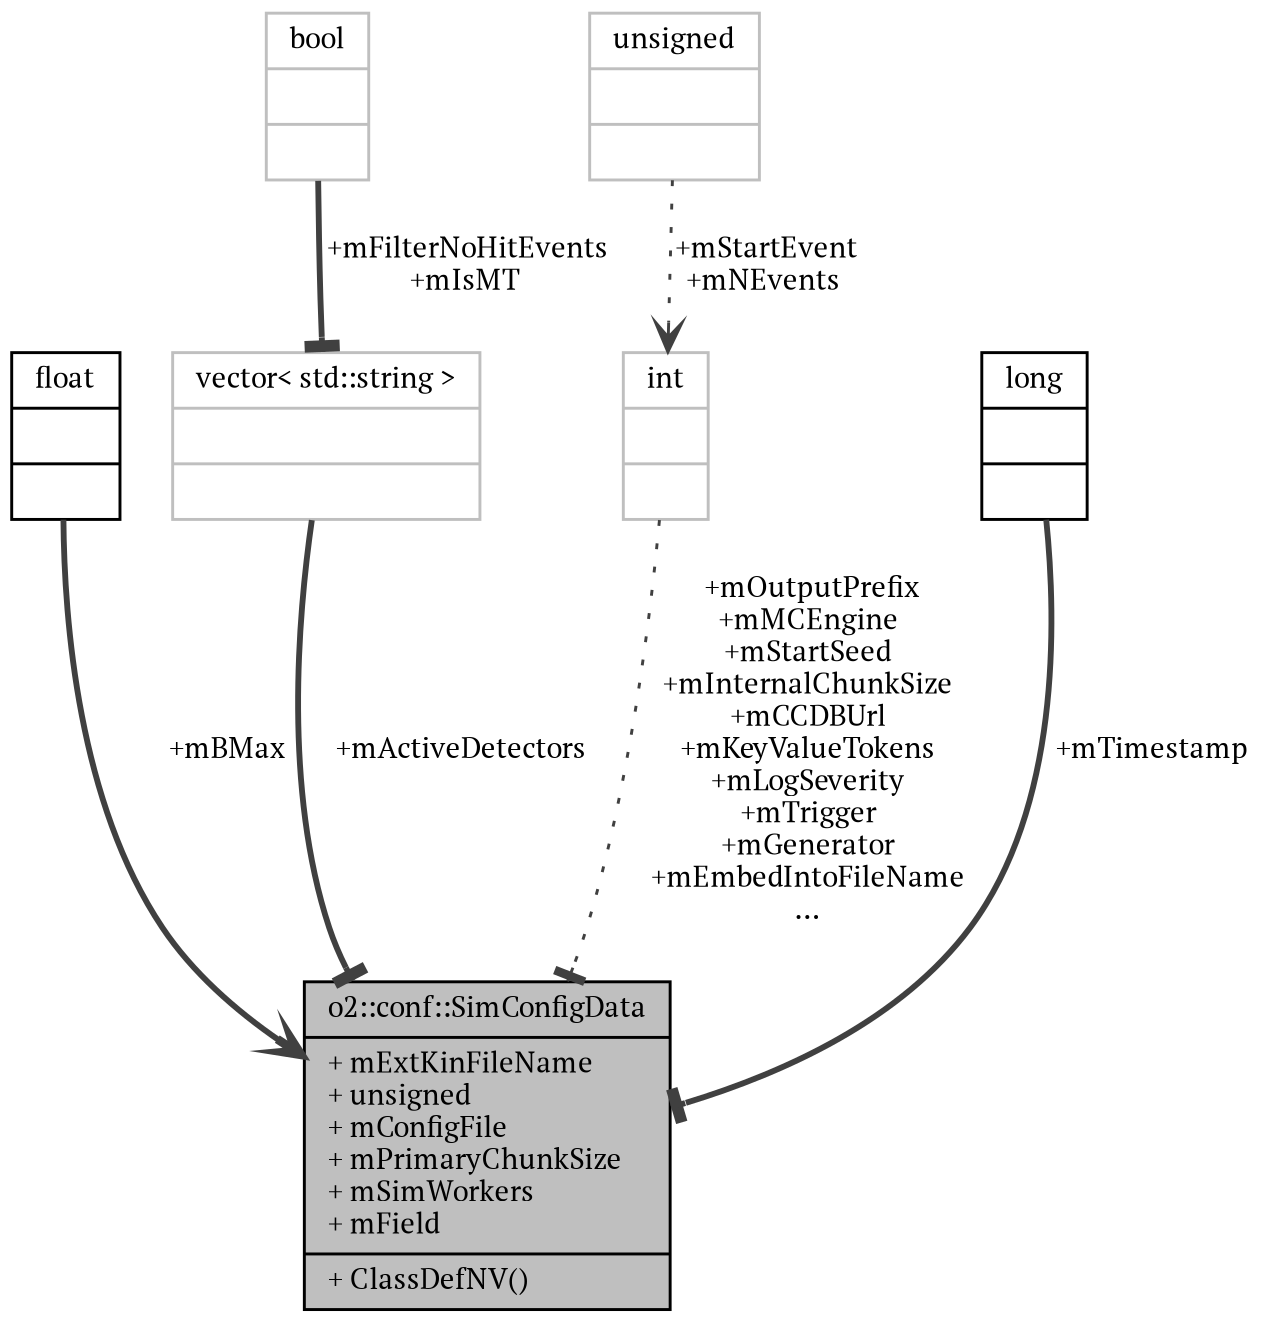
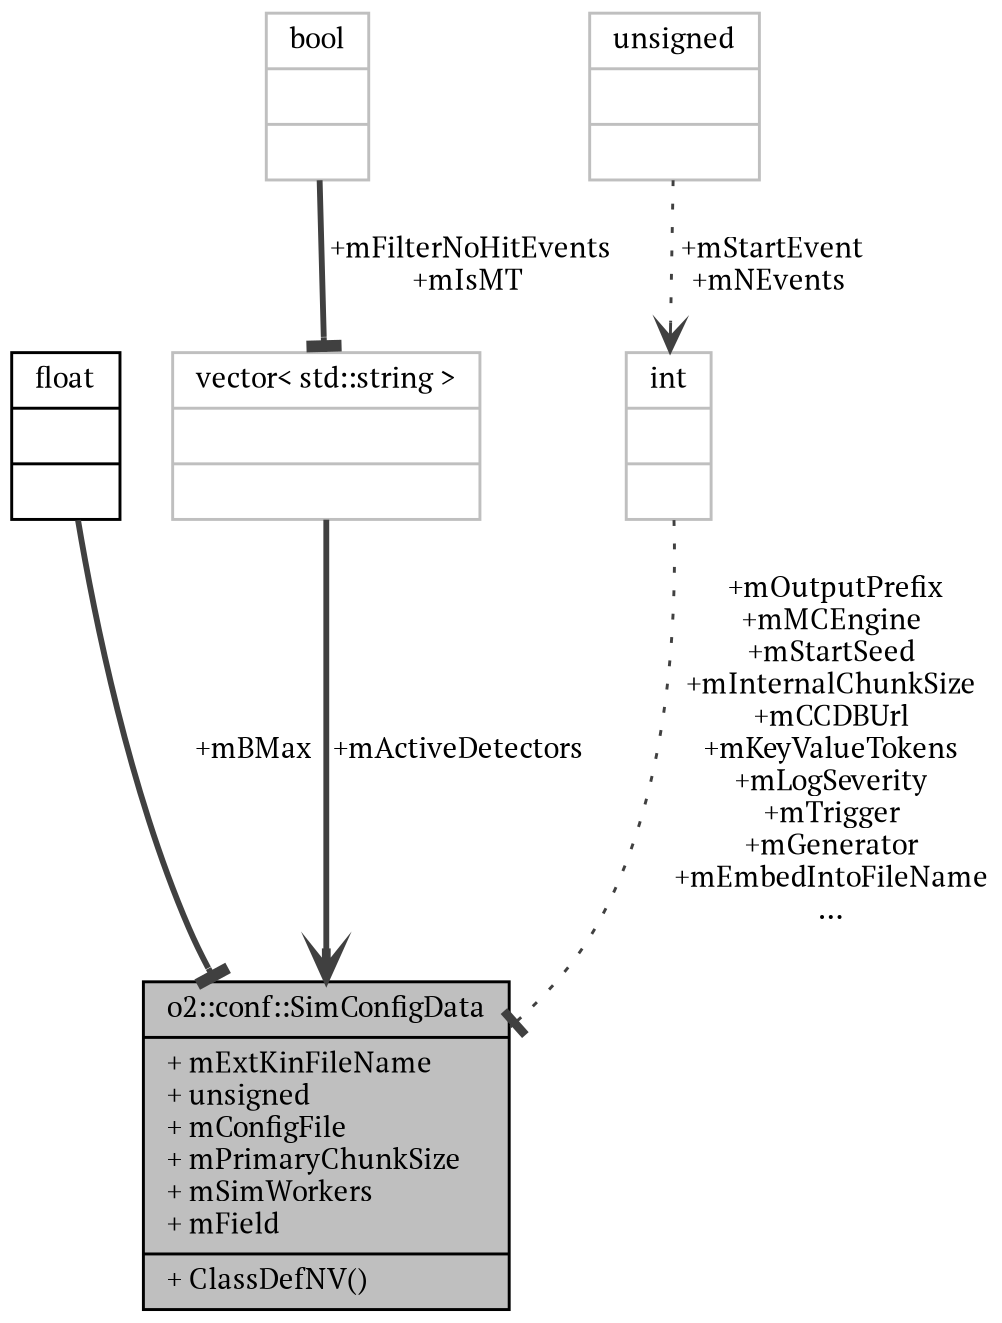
node "long": removed
edge "vector< std::string >" -> "o2::conf::SimConfigData": arrowhead tee -> vee
edge "float" -> "o2::conf::SimConfigData": arrowhead vee -> tee
